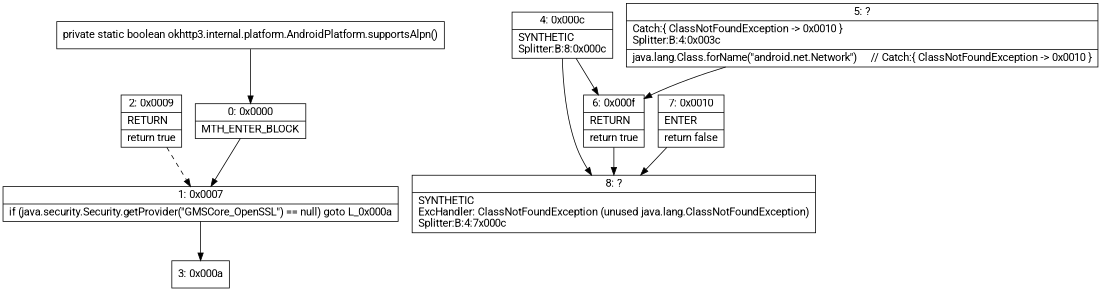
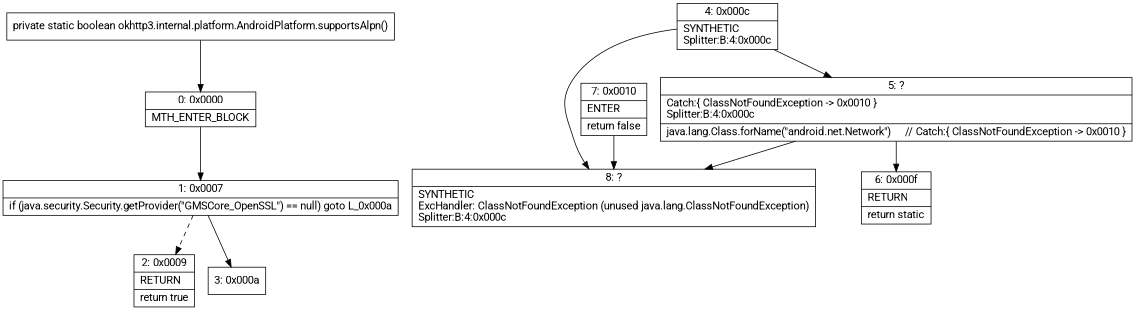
node "5: ?": text "Splitter:B:4:0x003c" -> "Splitter:B:4:0x000c"
node "4: 0x000c": text "Splitter:B:8:0x000c" -> "Splitter:B:4:0x000c"
edge "4: 0x000c" -> "6: 0x000f": now "4: 0x000c" -> "5: ?"
node "6: 0x000f": text "return true" -> "return static"
edge "6: 0x000f" -> "8: ?": now "5: ?" -> "8: ?"
edge "2: 0x0009" -> "1: 0x0007": reversed
node "8: ?": text "Splitter:B:4:7x000c" -> "Splitter:B:4:0x000c"
